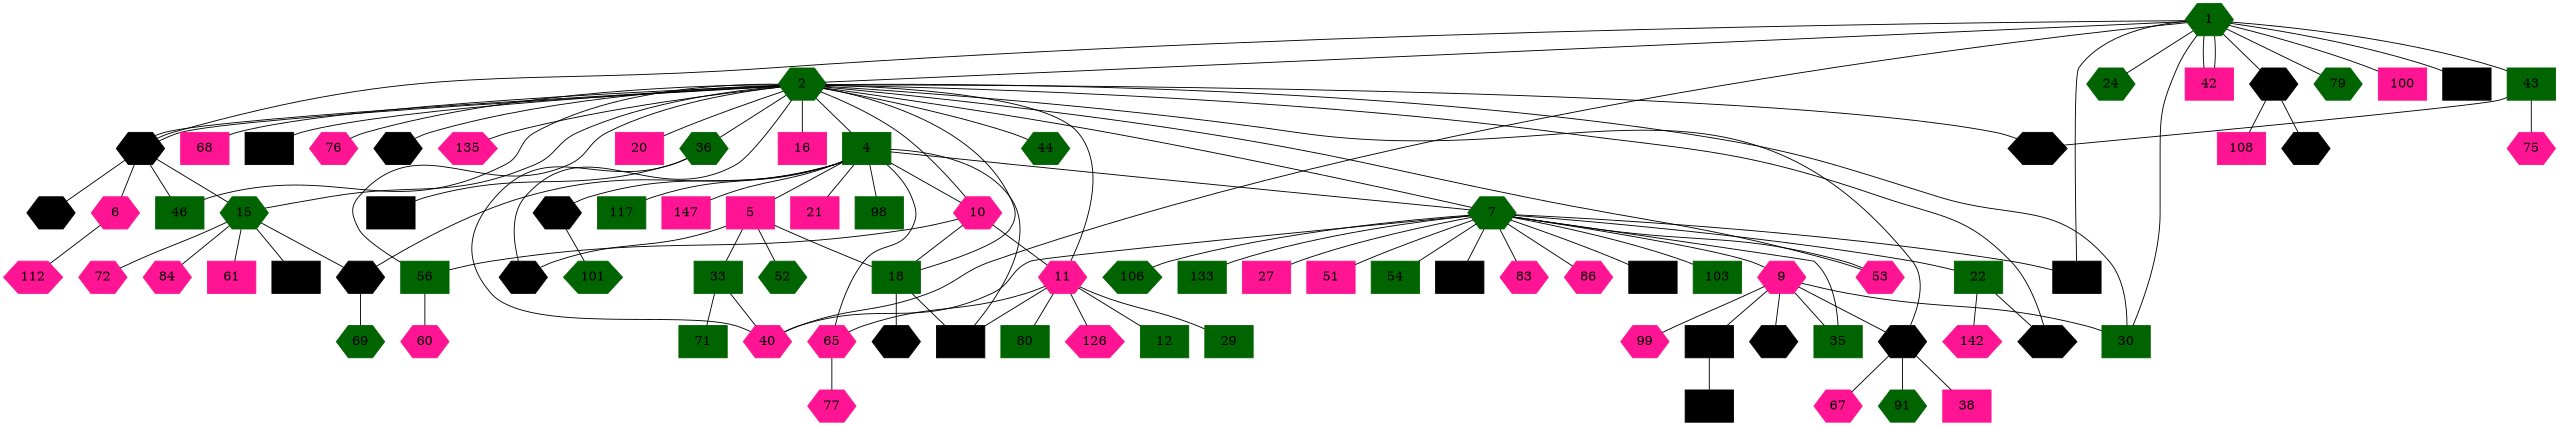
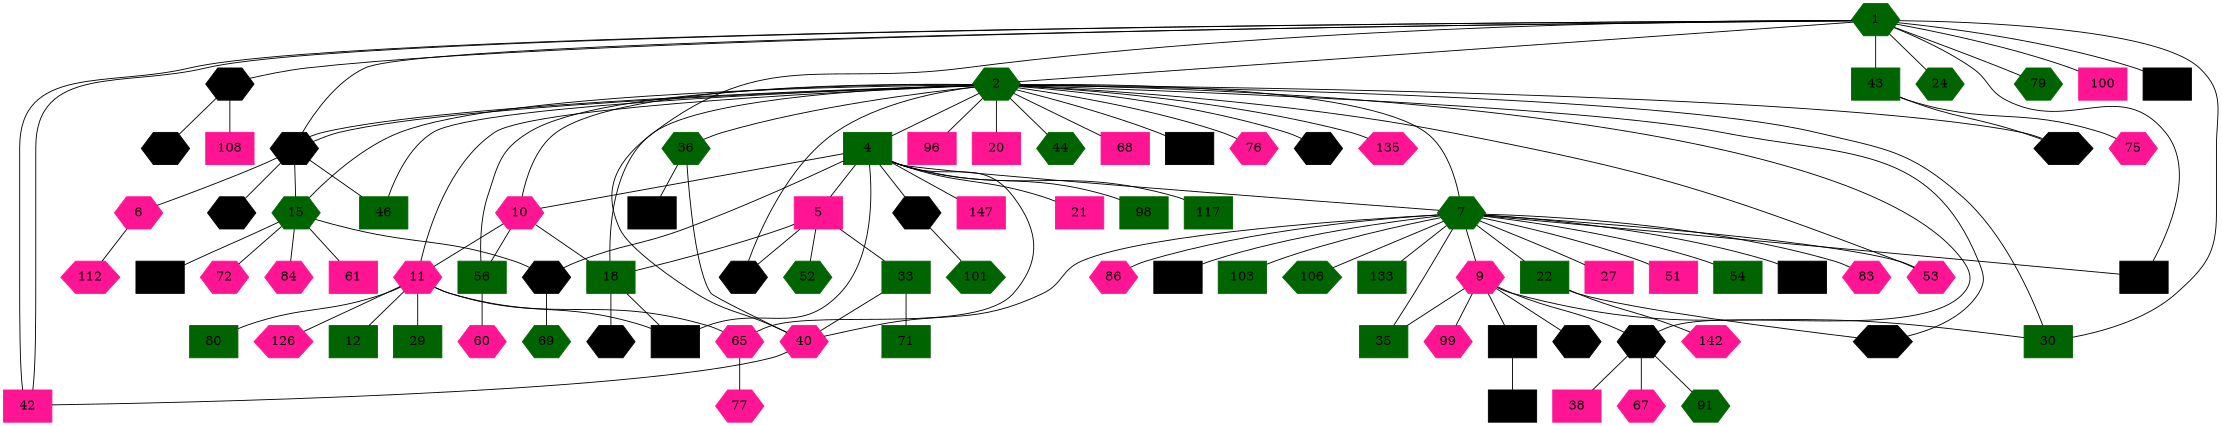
node "16": label "16" -> "96"
edge "40" -- "42": added
